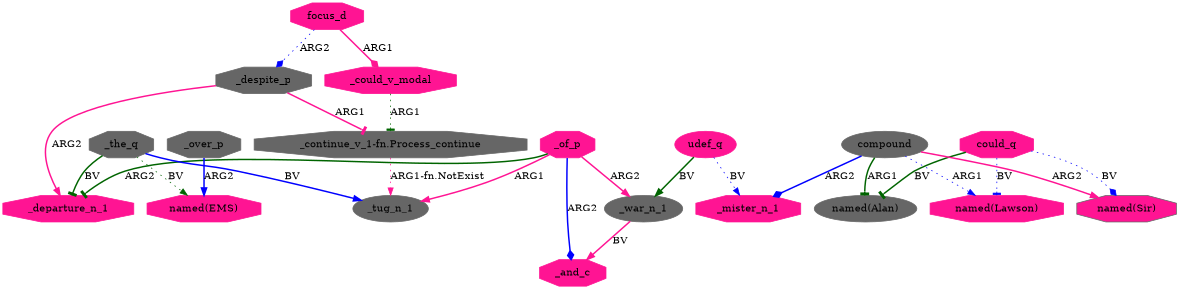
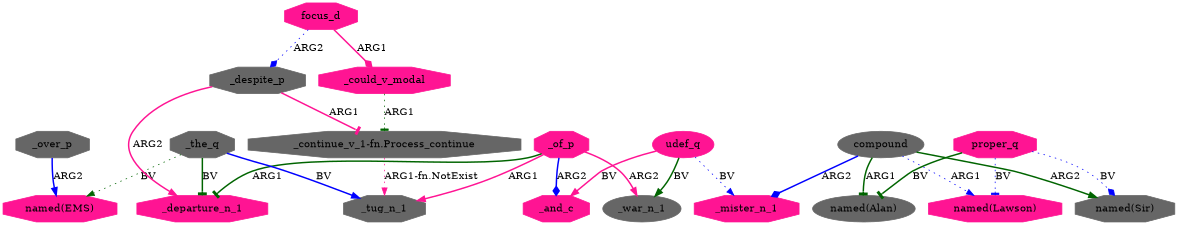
node "could_q": label "could_q" -> "proper_q"
edge "compound" -> "named(Sir)": color deeppink -> darkgreen
edge "_of_p" -> "_departure_n_1": label "ARG2" -> "ARG1"
node "_tug_n_1": shape ellipse -> octagon
node "named(Sir)": fillcolor deeppink -> gray40
edge "_war_n_1" -> "_and_c": now "udef_q" -> "_and_c"
